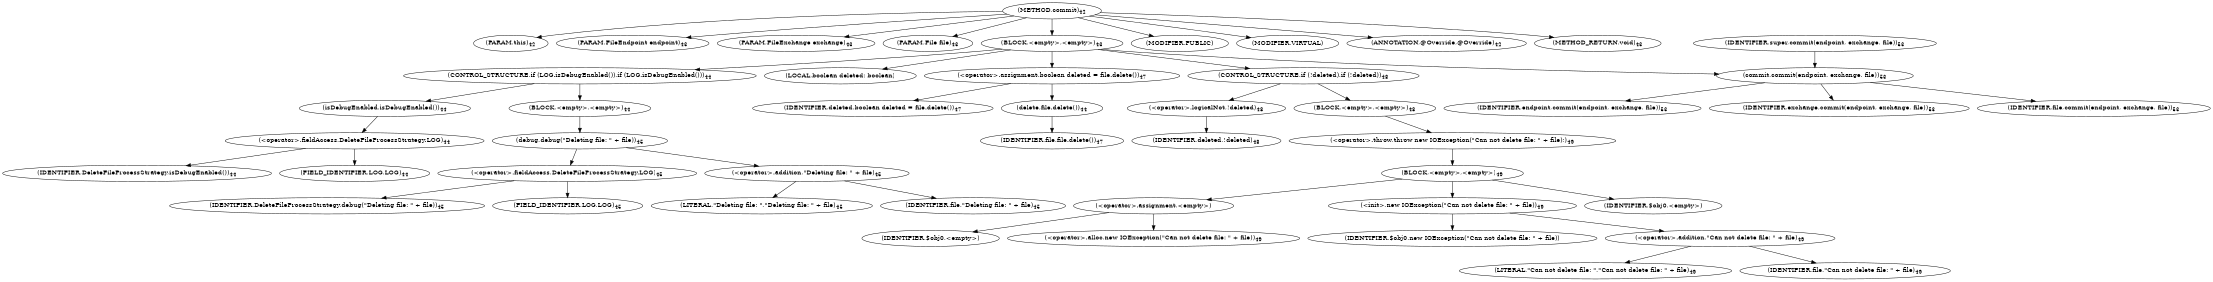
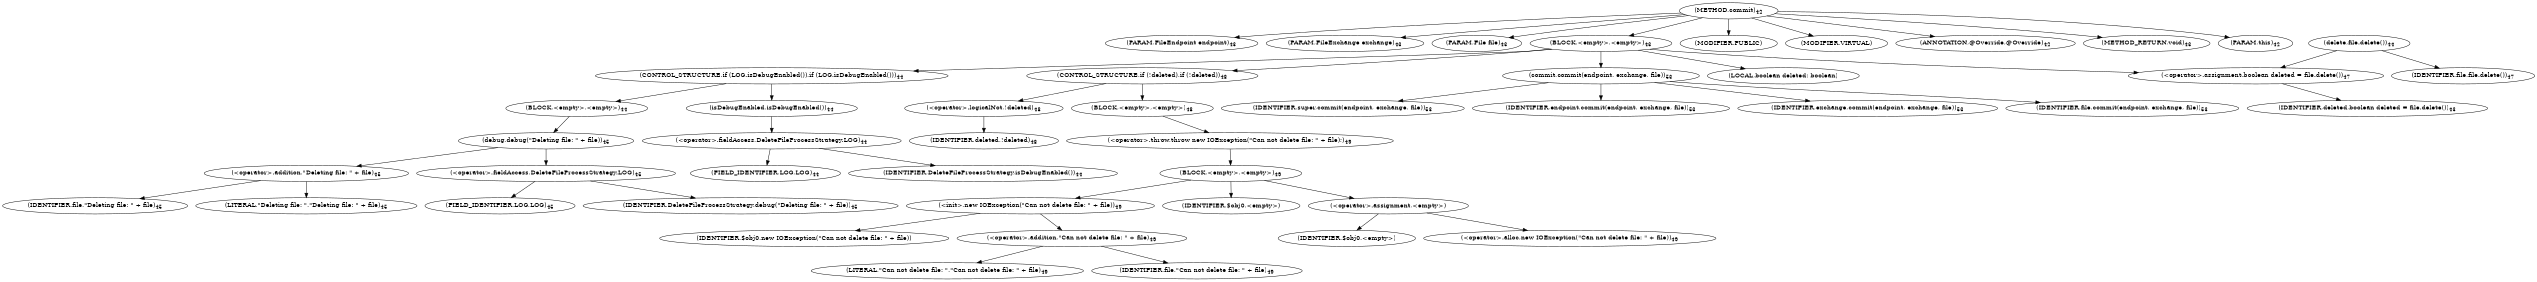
edge "(IDENTIFIER,super,commit(endpoint, exchange, file))" -> "(commit,commit(endpoint, exchange, file))": reversed
edge "(<operator>.assignment,boolean deleted = file.delete())" -> "(delete,file.delete())": reversed
node "(IDENTIFIER,deleted,boolean deleted = file.delete())": text "47" -> "43"
